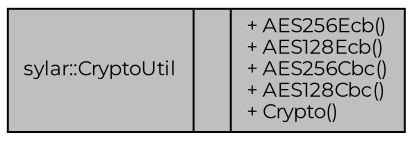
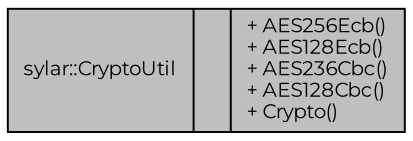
node "sylar::CryptoUtil": text "+ AES256Cbc()" -> "+ AES236Cbc()"
